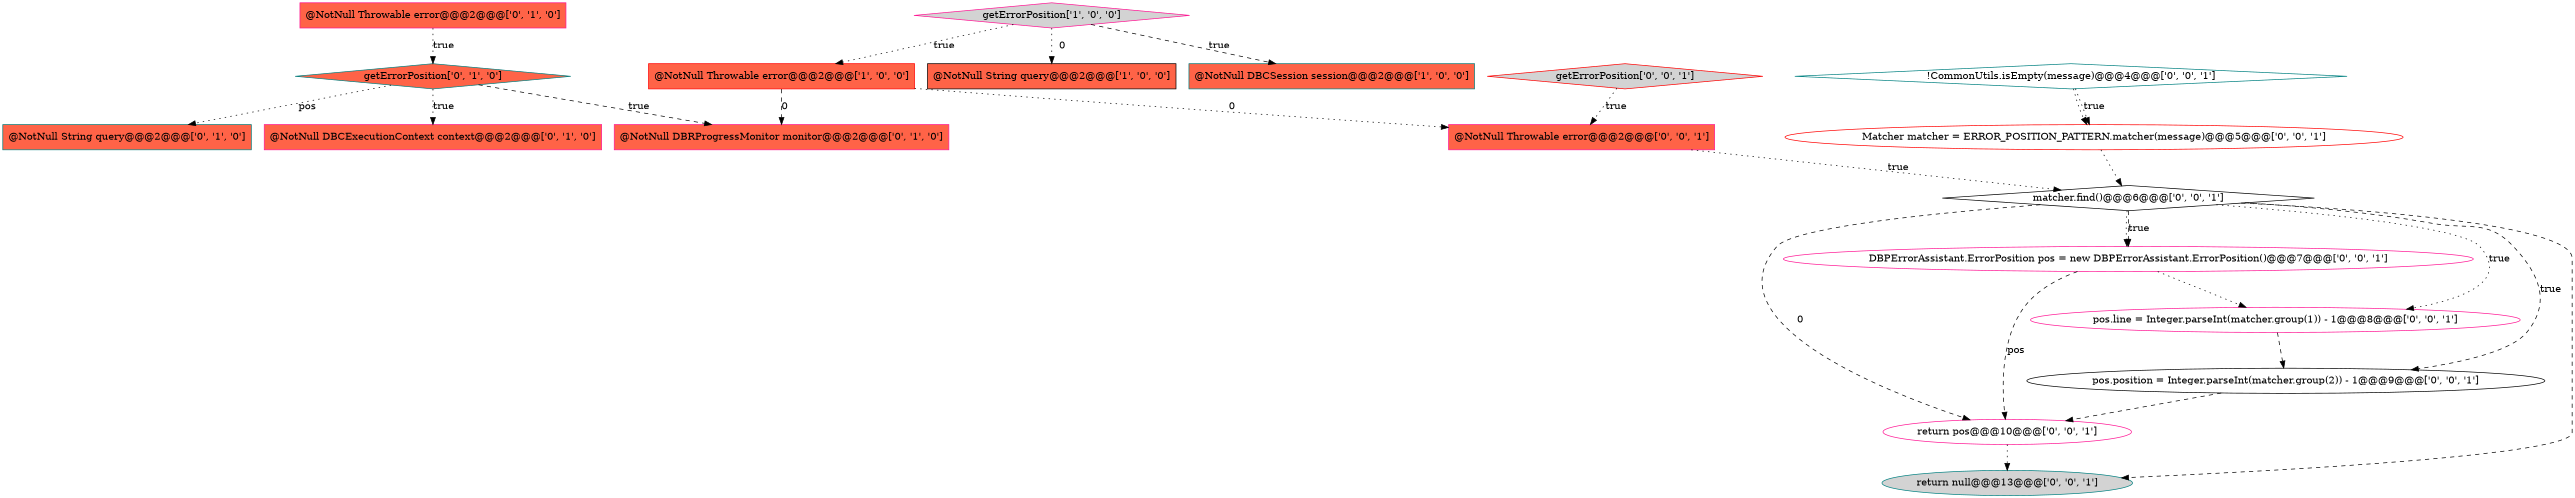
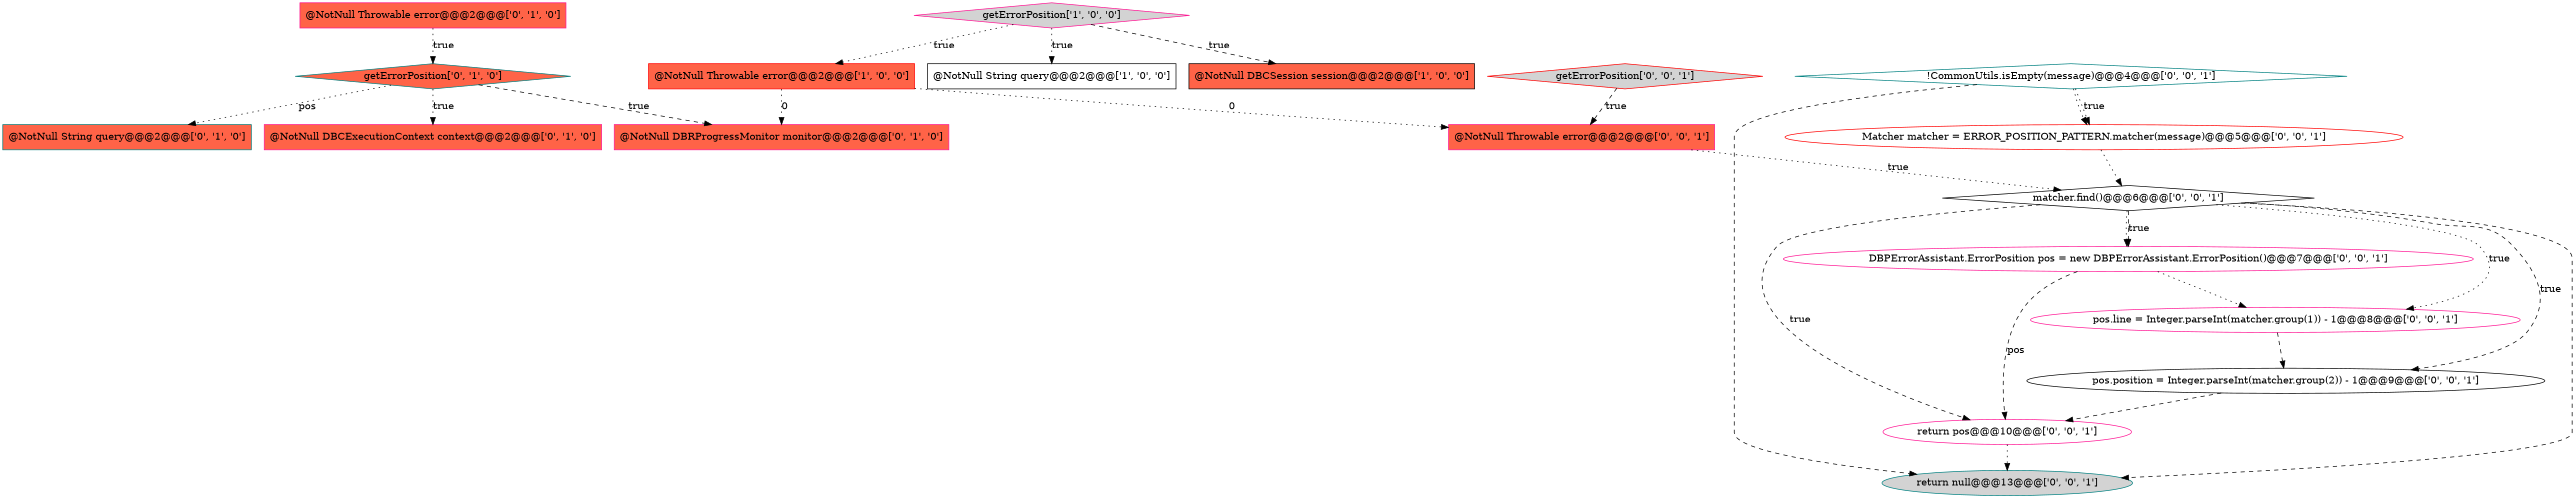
edge "getErrorPosition['1', '0', '0']" -> "@NotNull String query@@@2@@@['1', '0', '0']": label "0" -> "true"
node "@NotNull String query@@@2@@@['1', '0', '0']": fillcolor tomato -> white
node "@NotNull DBCSession session@@@2@@@['1', '0', '0']": color teal -> black
edge "@NotNull Throwable error@@@2@@@['1', '0', '0']" -> "@NotNull DBRProgressMonitor monitor@@@2@@@['0', '1', '0']": style dashed -> dotted
edge "getErrorPosition['0', '0', '1']" -> "@NotNull Throwable error@@@2@@@['0', '0', '1']": style dotted -> dashed
edge "!CommonUtils.isEmpty(message)@@@4@@@['0', '0', '1']" -> "return null@@@13@@@['0', '0', '1']": added
edge "matcher.find()@@@6@@@['0', '0', '1']" -> "return pos@@@10@@@['0', '0', '1']": label "0" -> "true"
